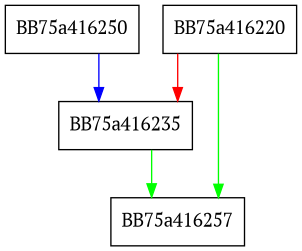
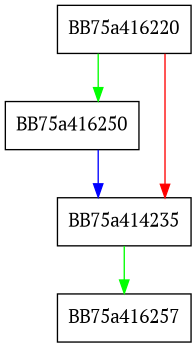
edge "BB75a416220" -> "BB75a416257": now "BB75a416220" -> "BB75a416250"
node "BB75a416235": label "BB75a416235" -> "BB75a414235"
